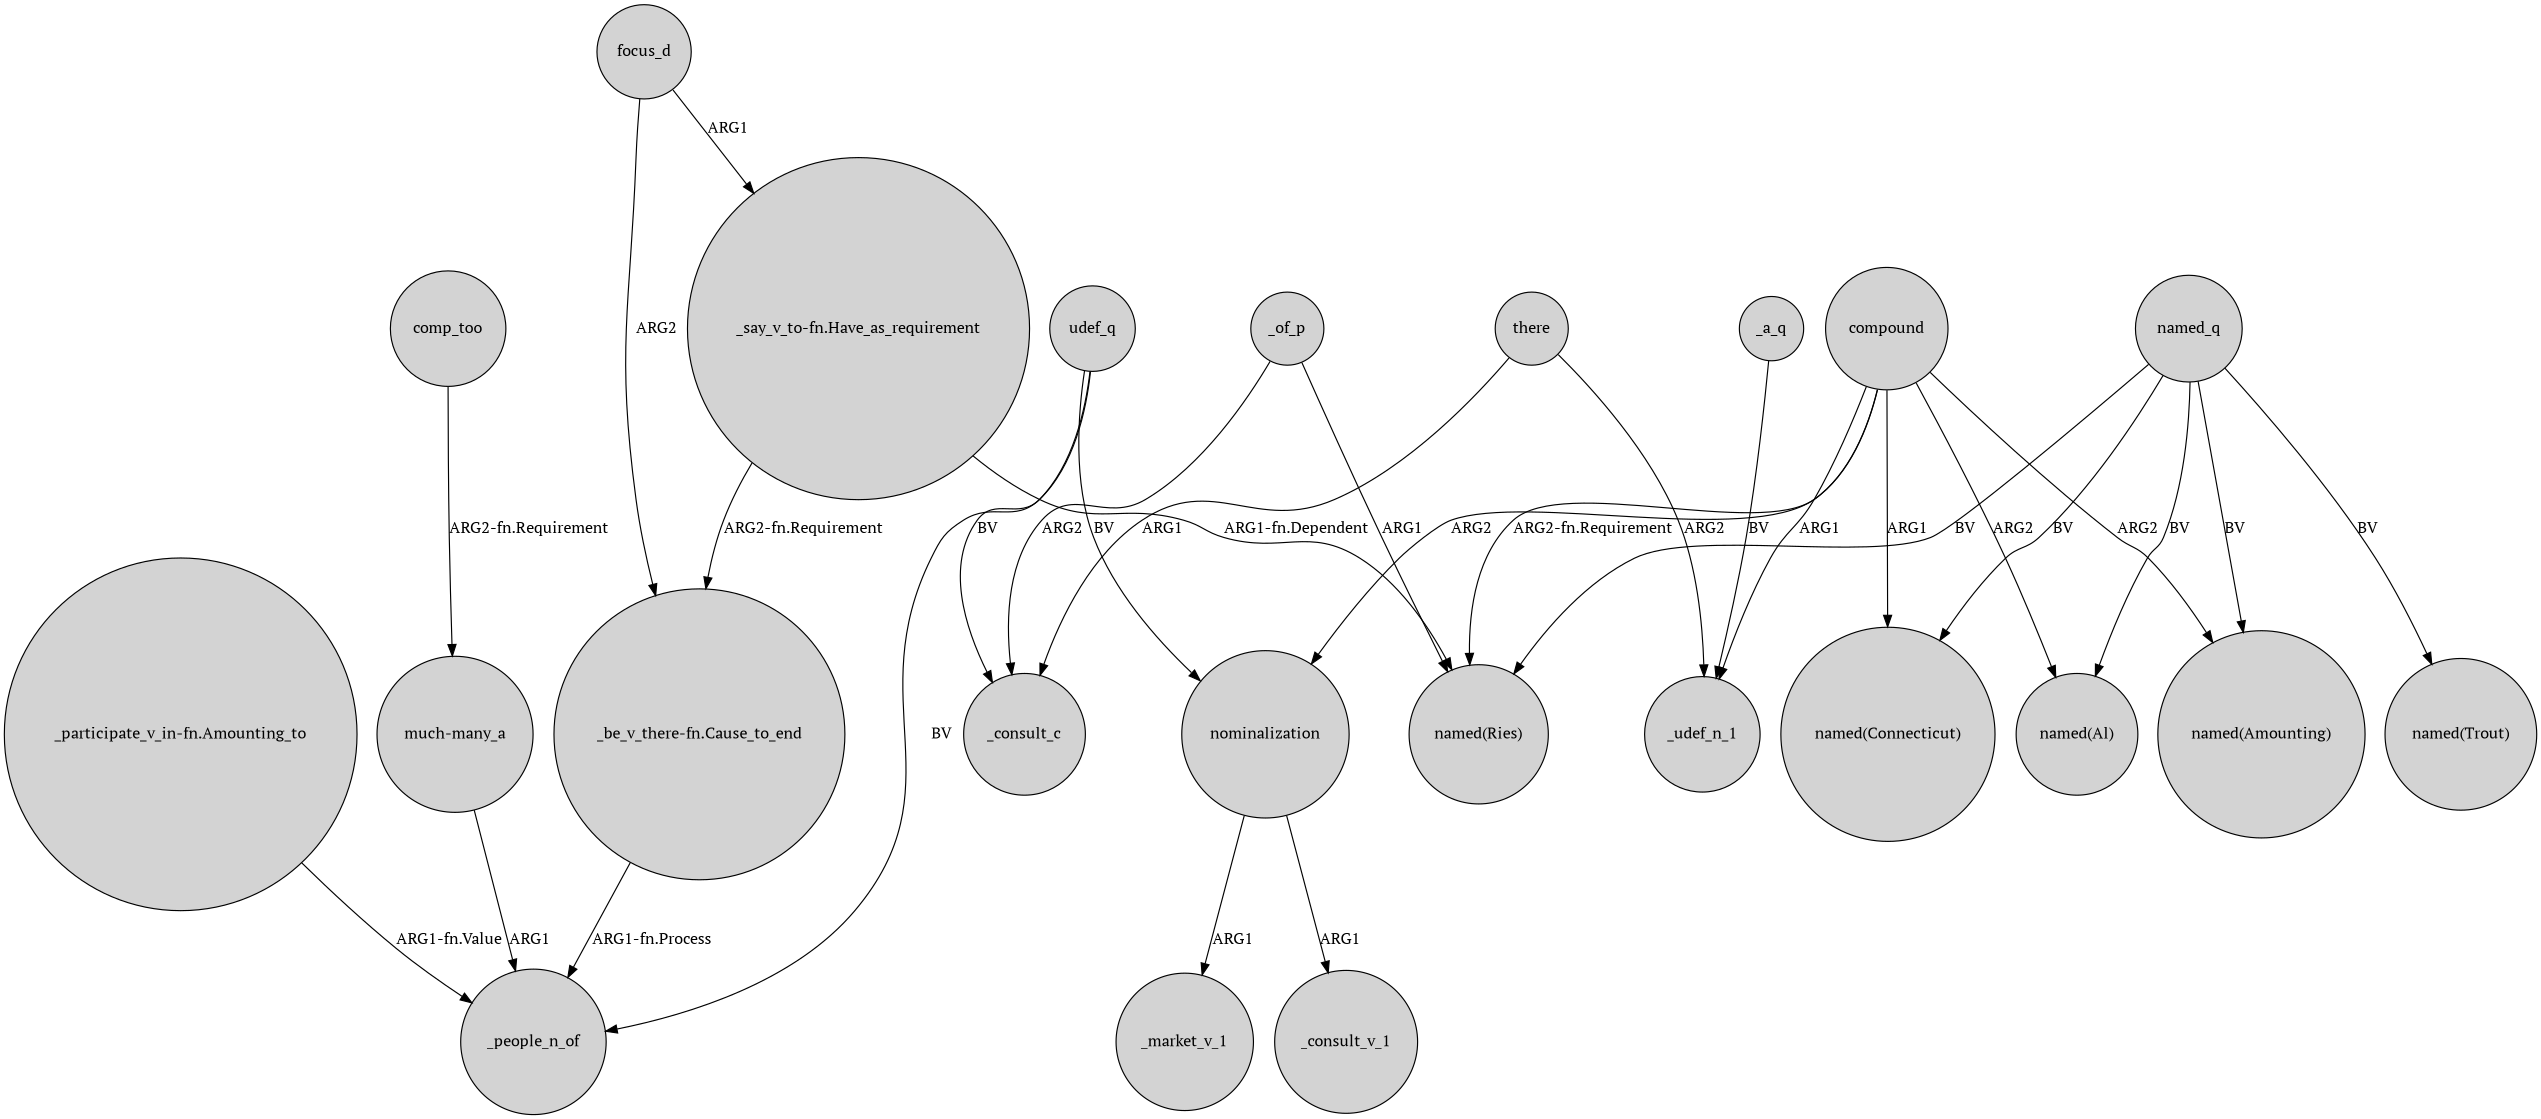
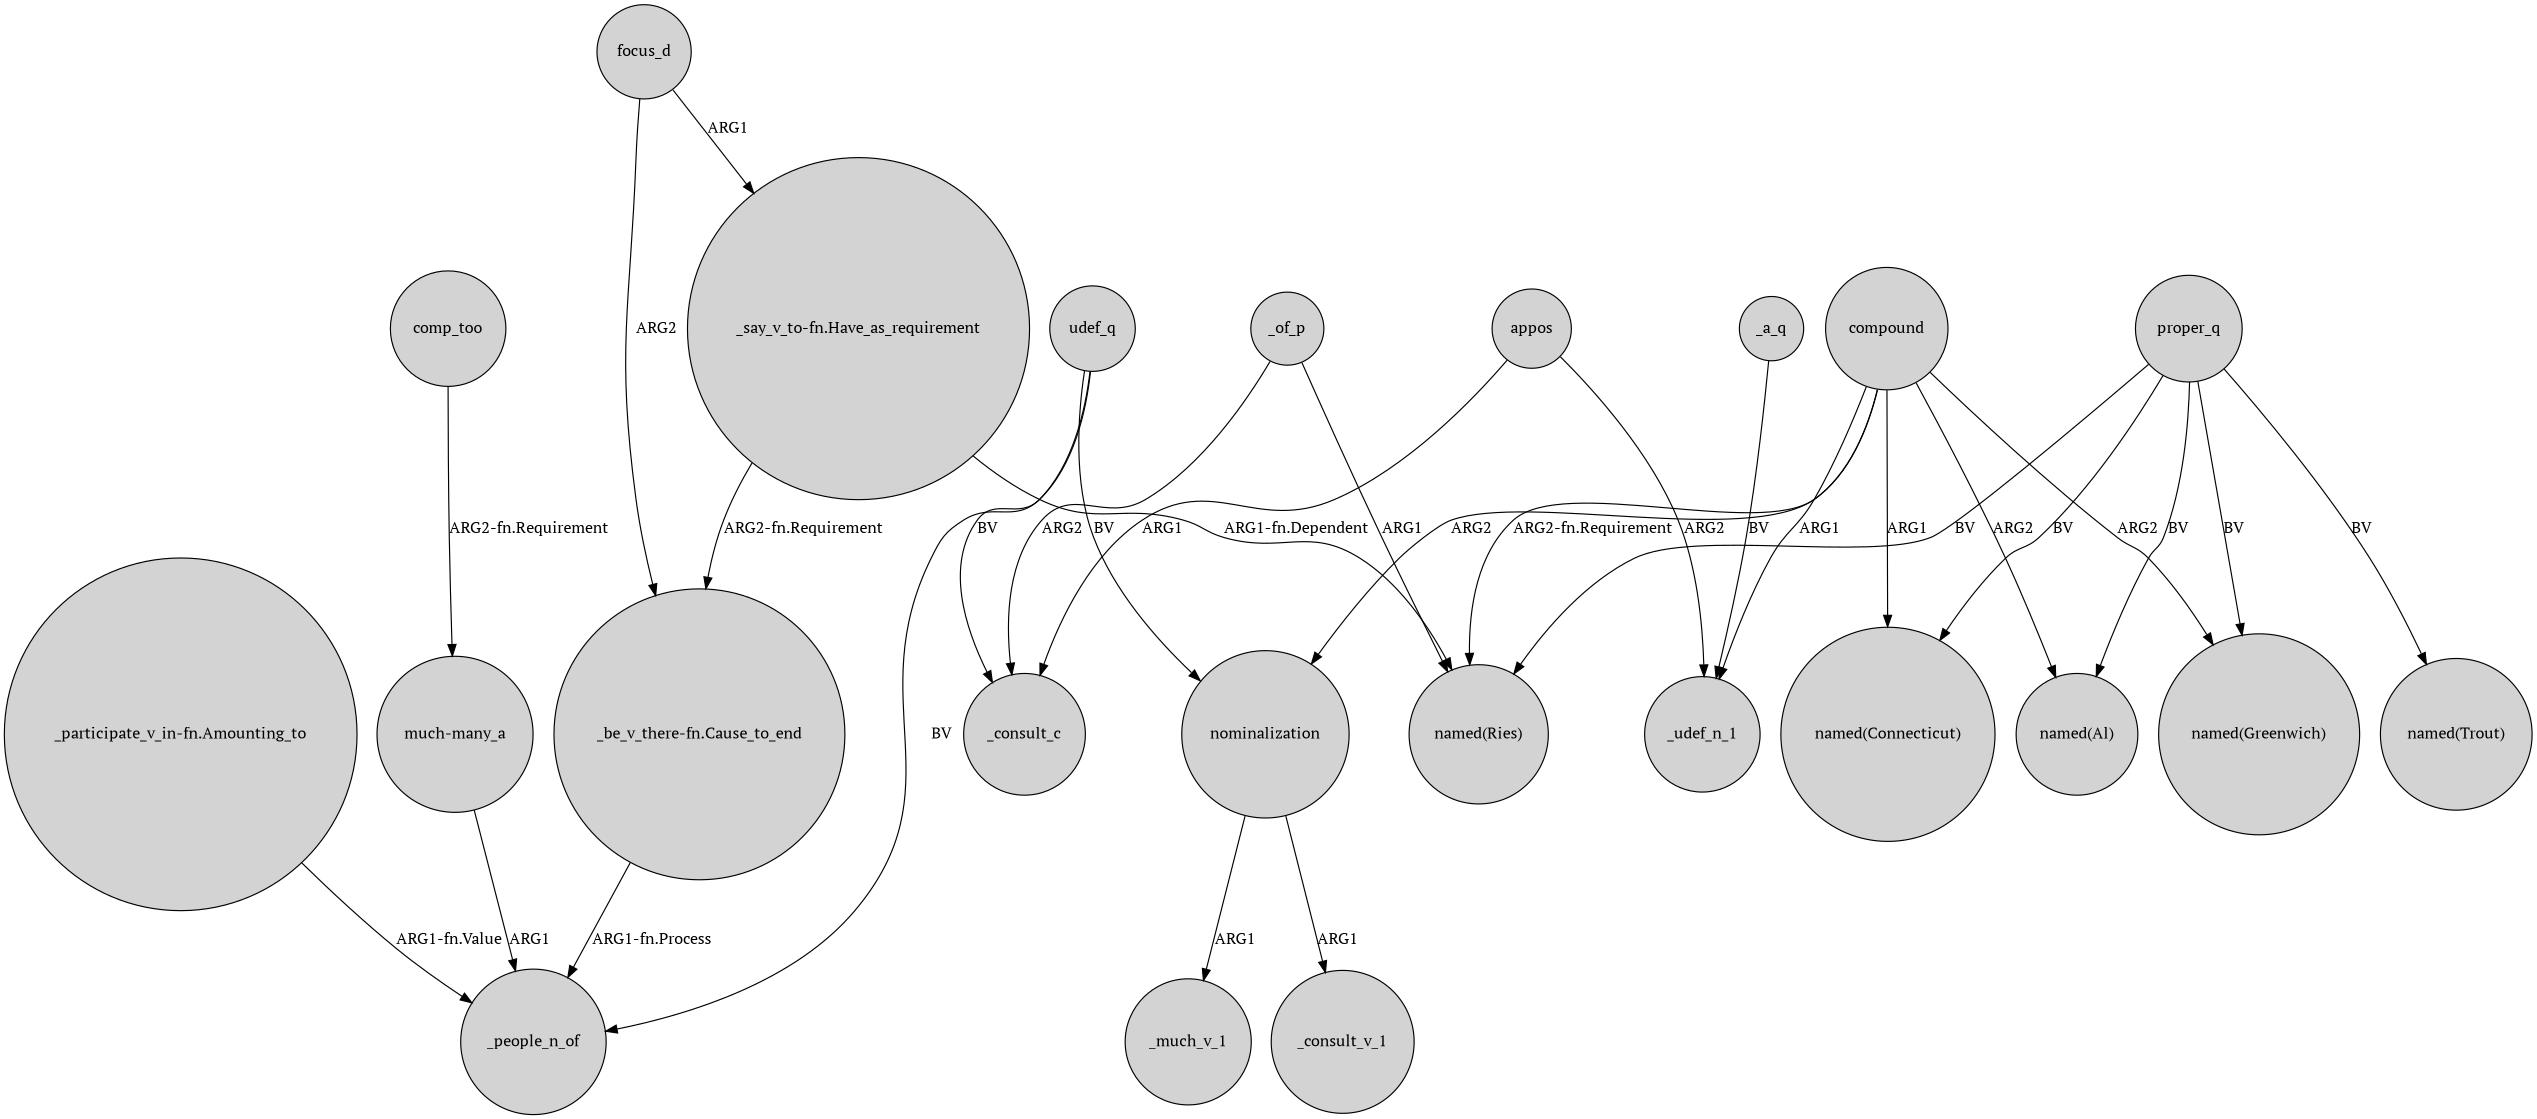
node "there": label "there" -> "appos"
node "named_q": label "named_q" -> "proper_q"
node "named(Amounting)": label "named(Amounting)" -> "named(Greenwich)"
node "_market_v_1": label "_market_v_1" -> "_much_v_1"
